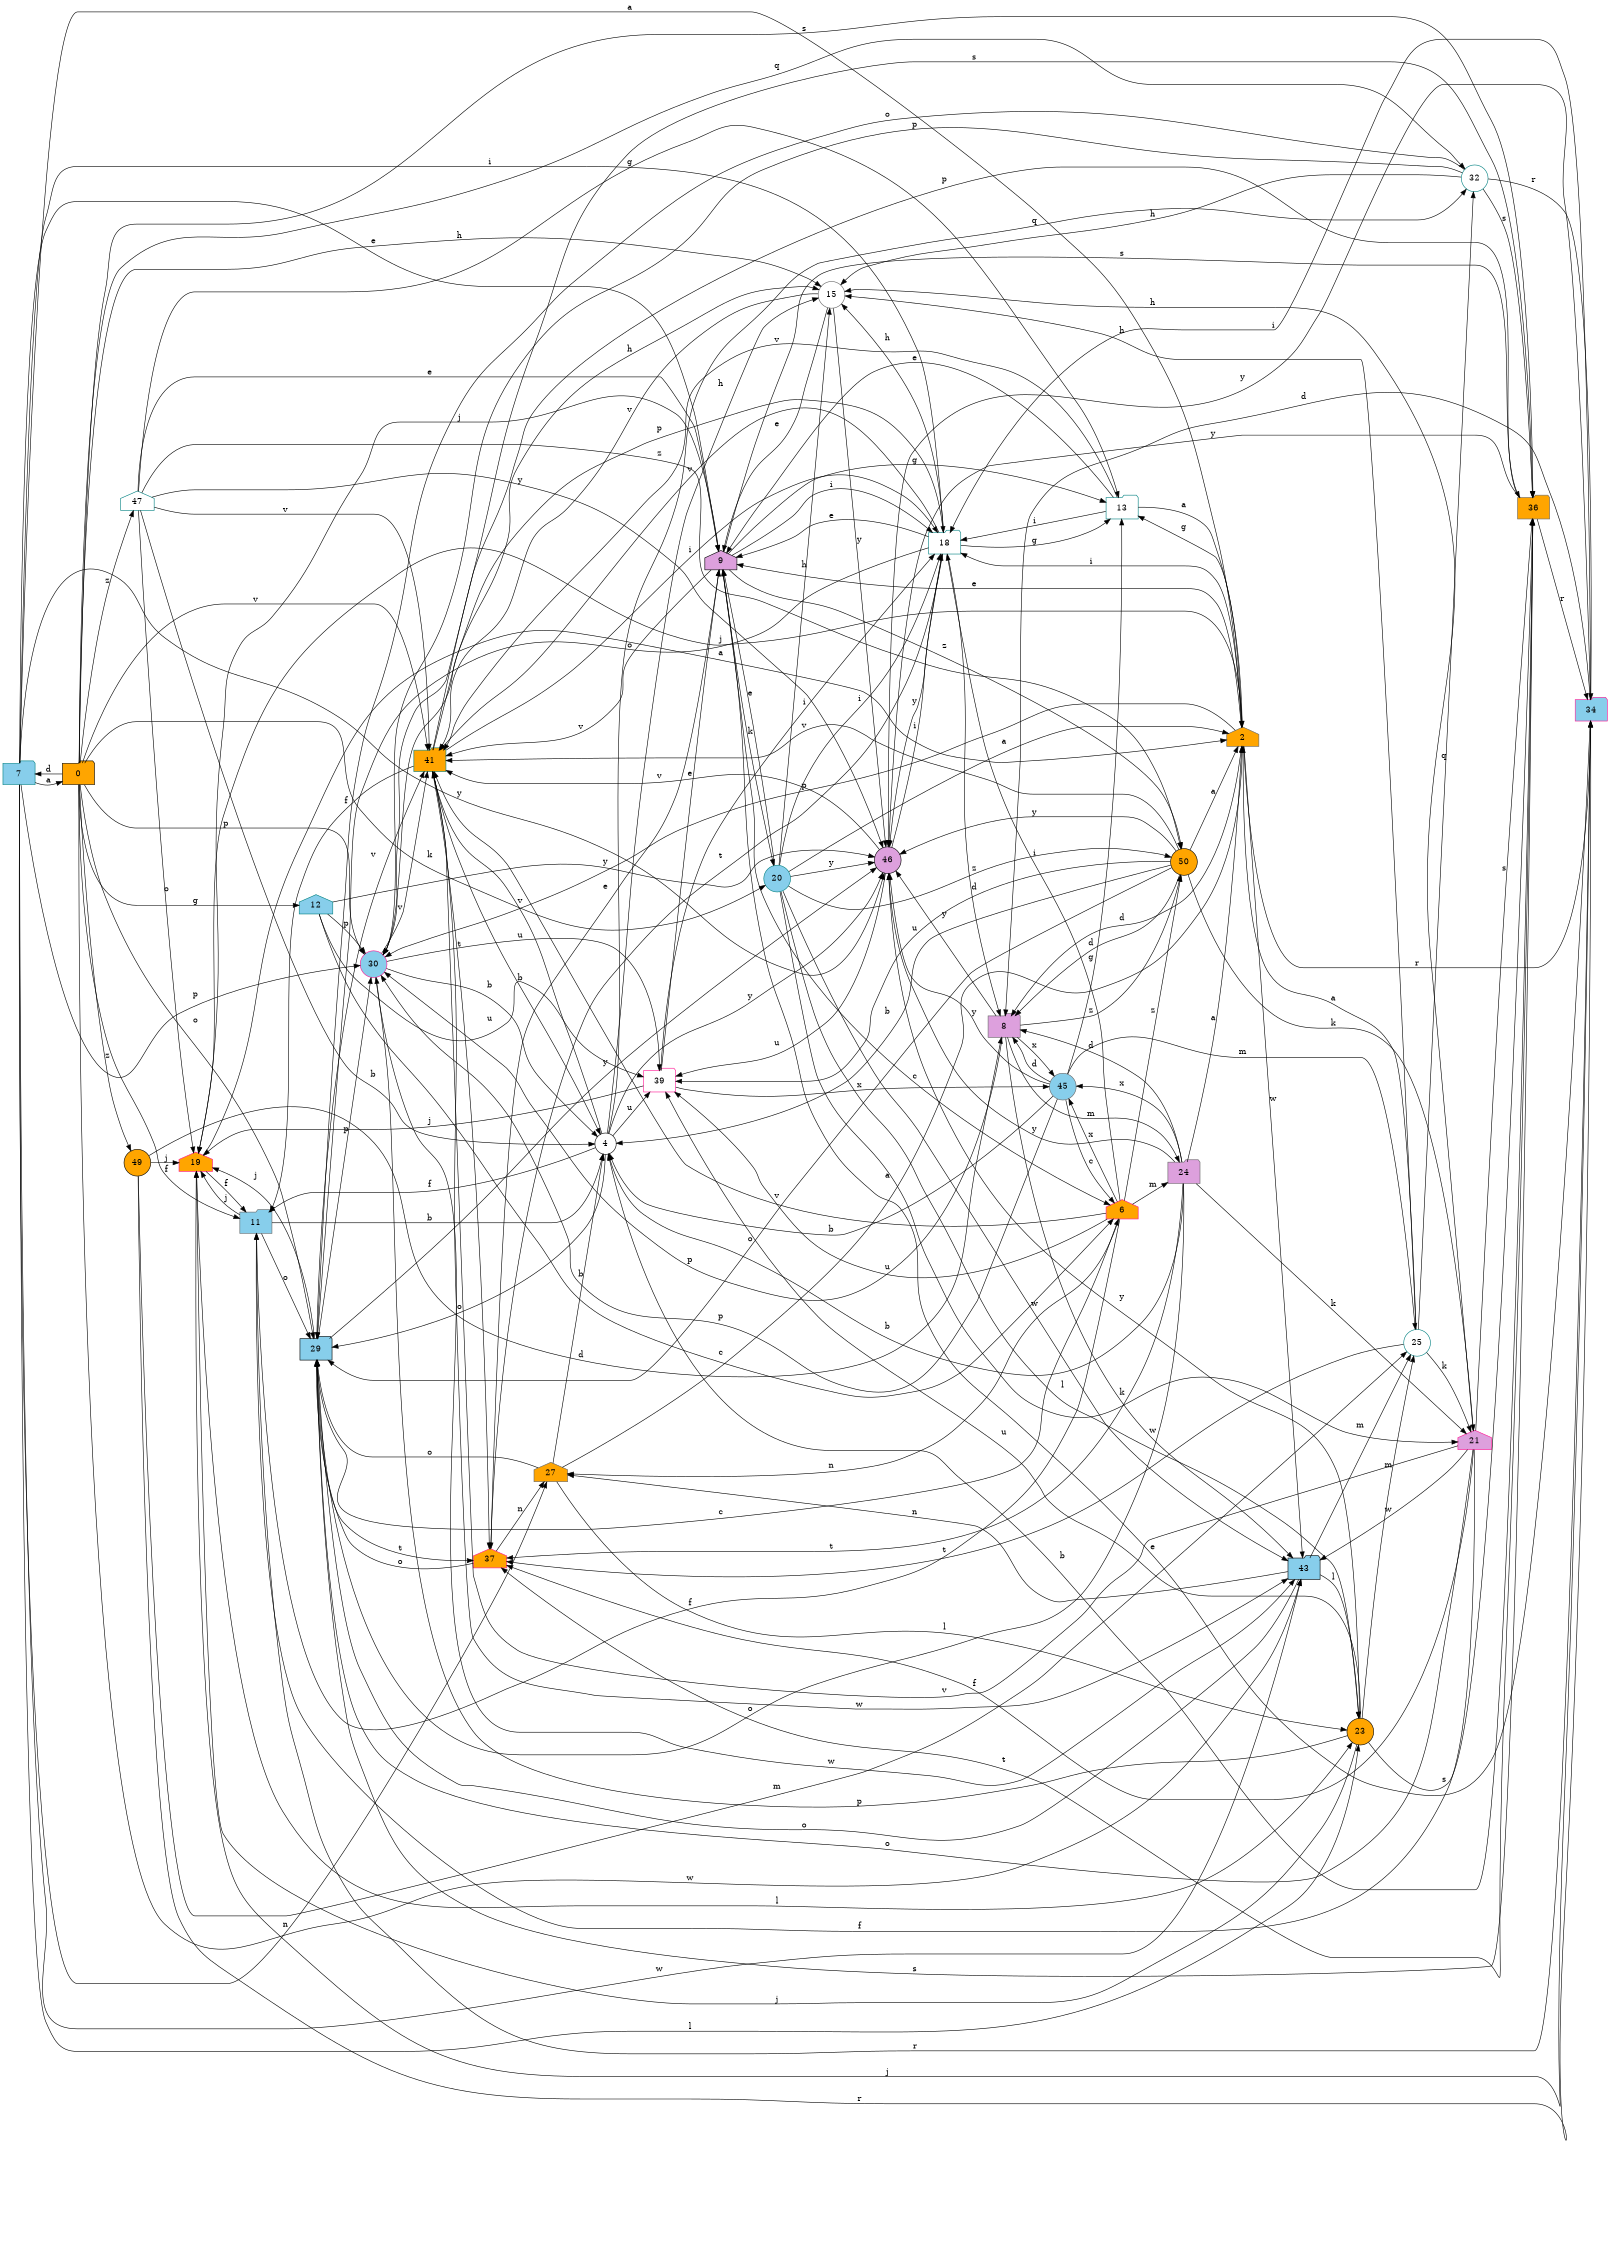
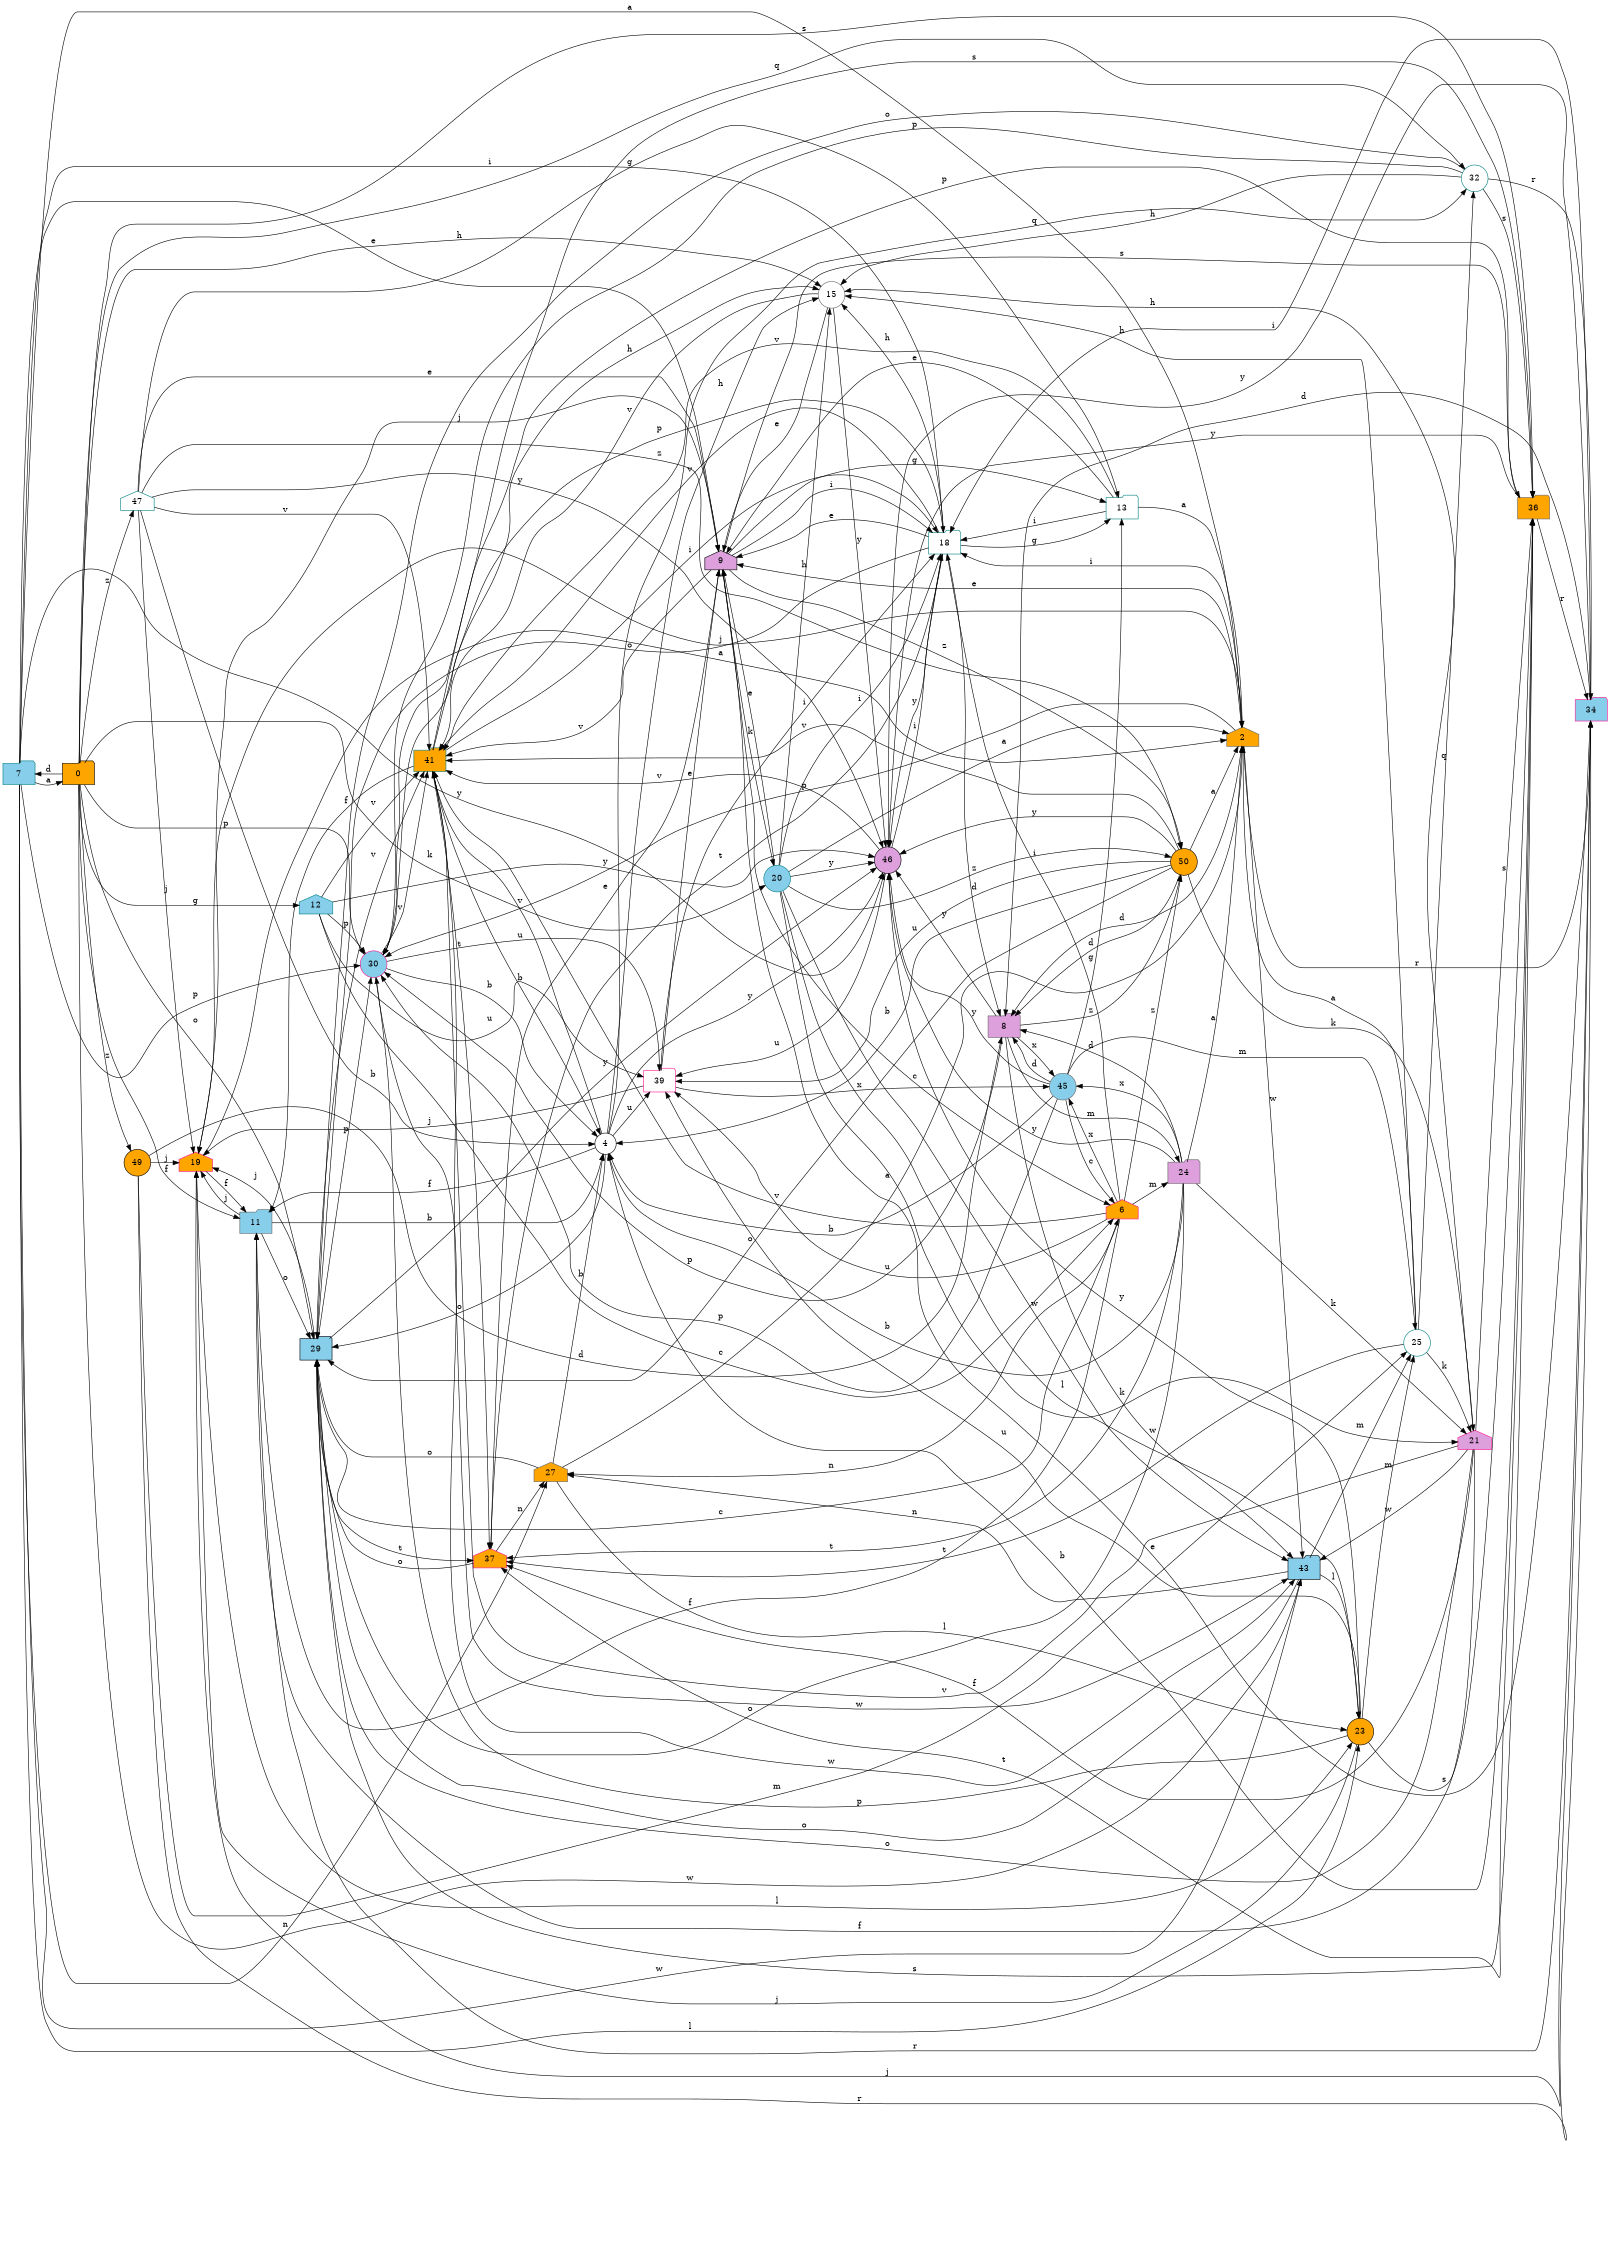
edge "2" -> "13": removed, label "g"
edge "0" -> "41": now "12" -> "41"
edge "47" -> "19": label "o" -> "j"
